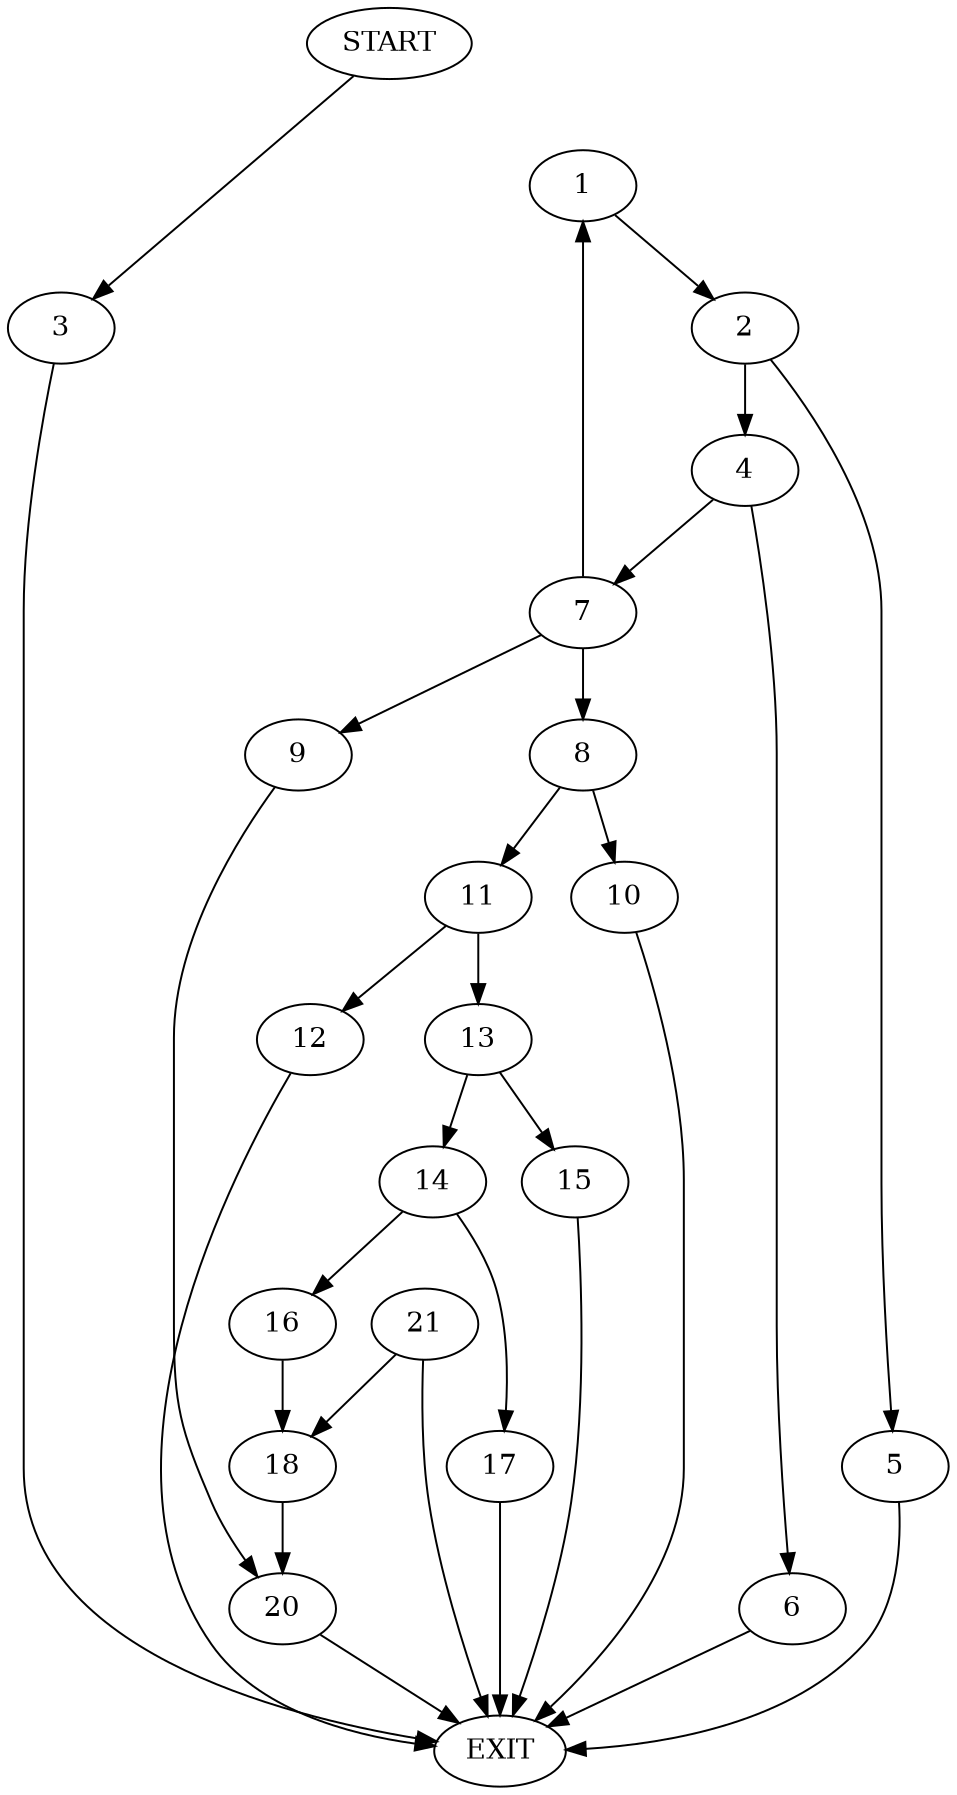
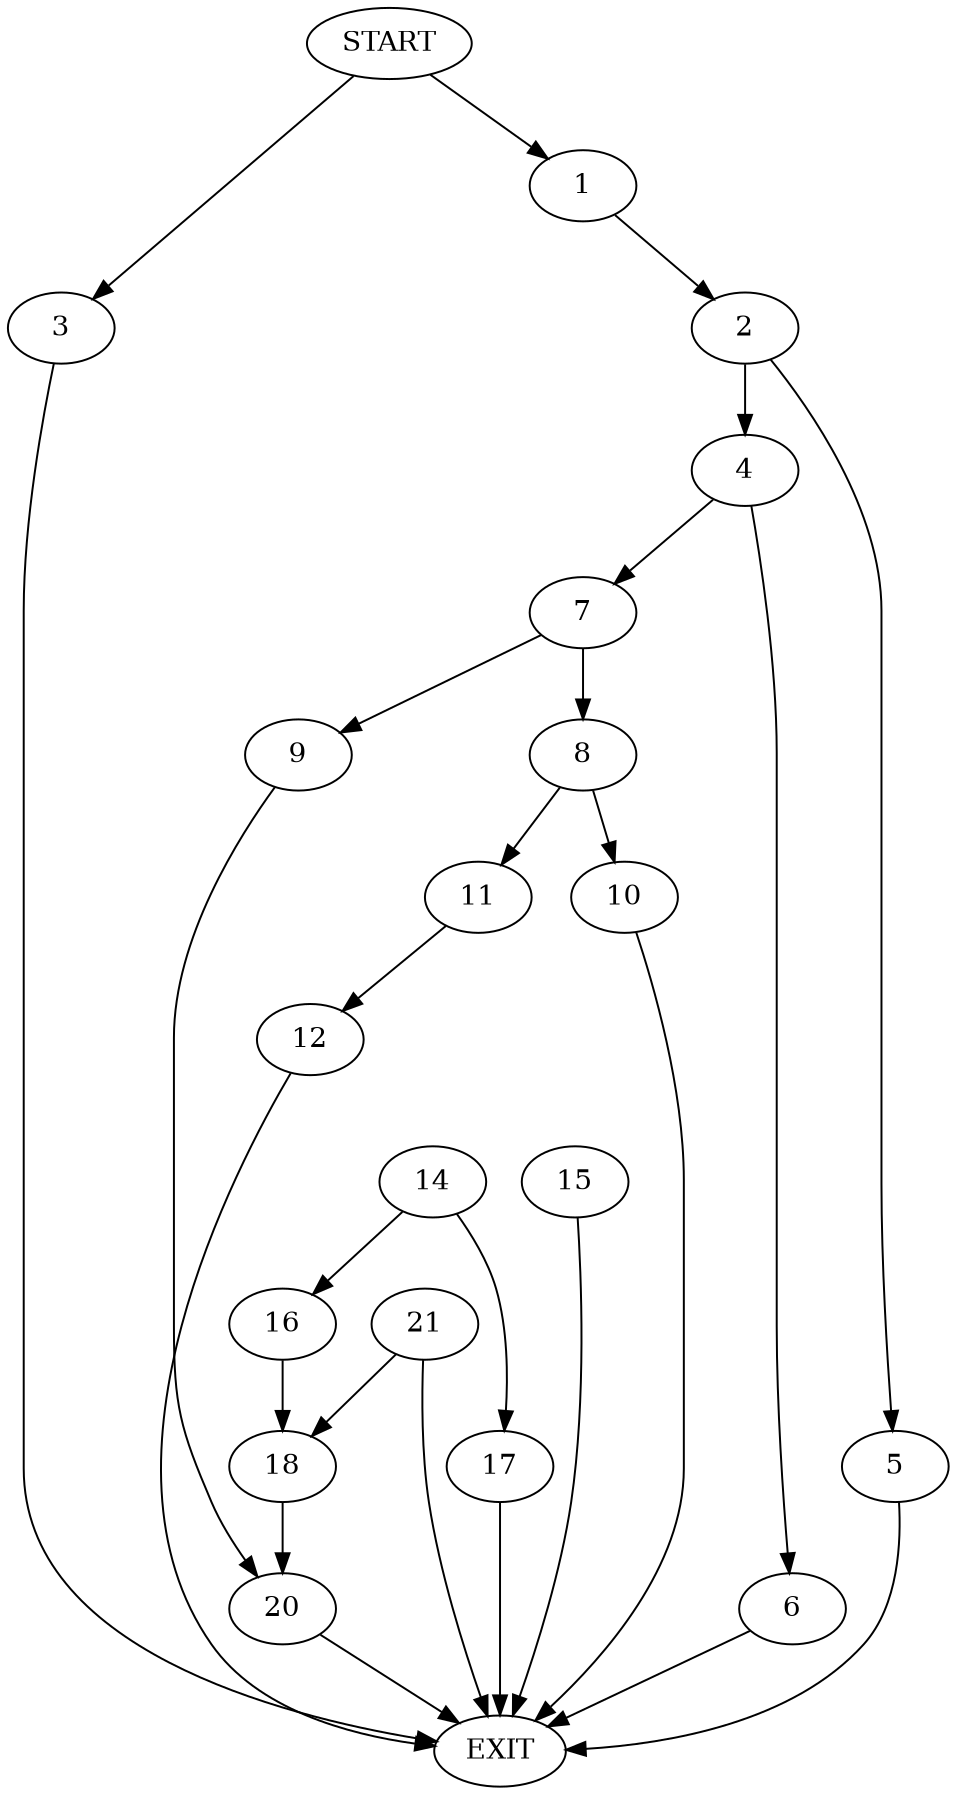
edge "7" -> "1": now "START" -> "1"
node "13": removed
